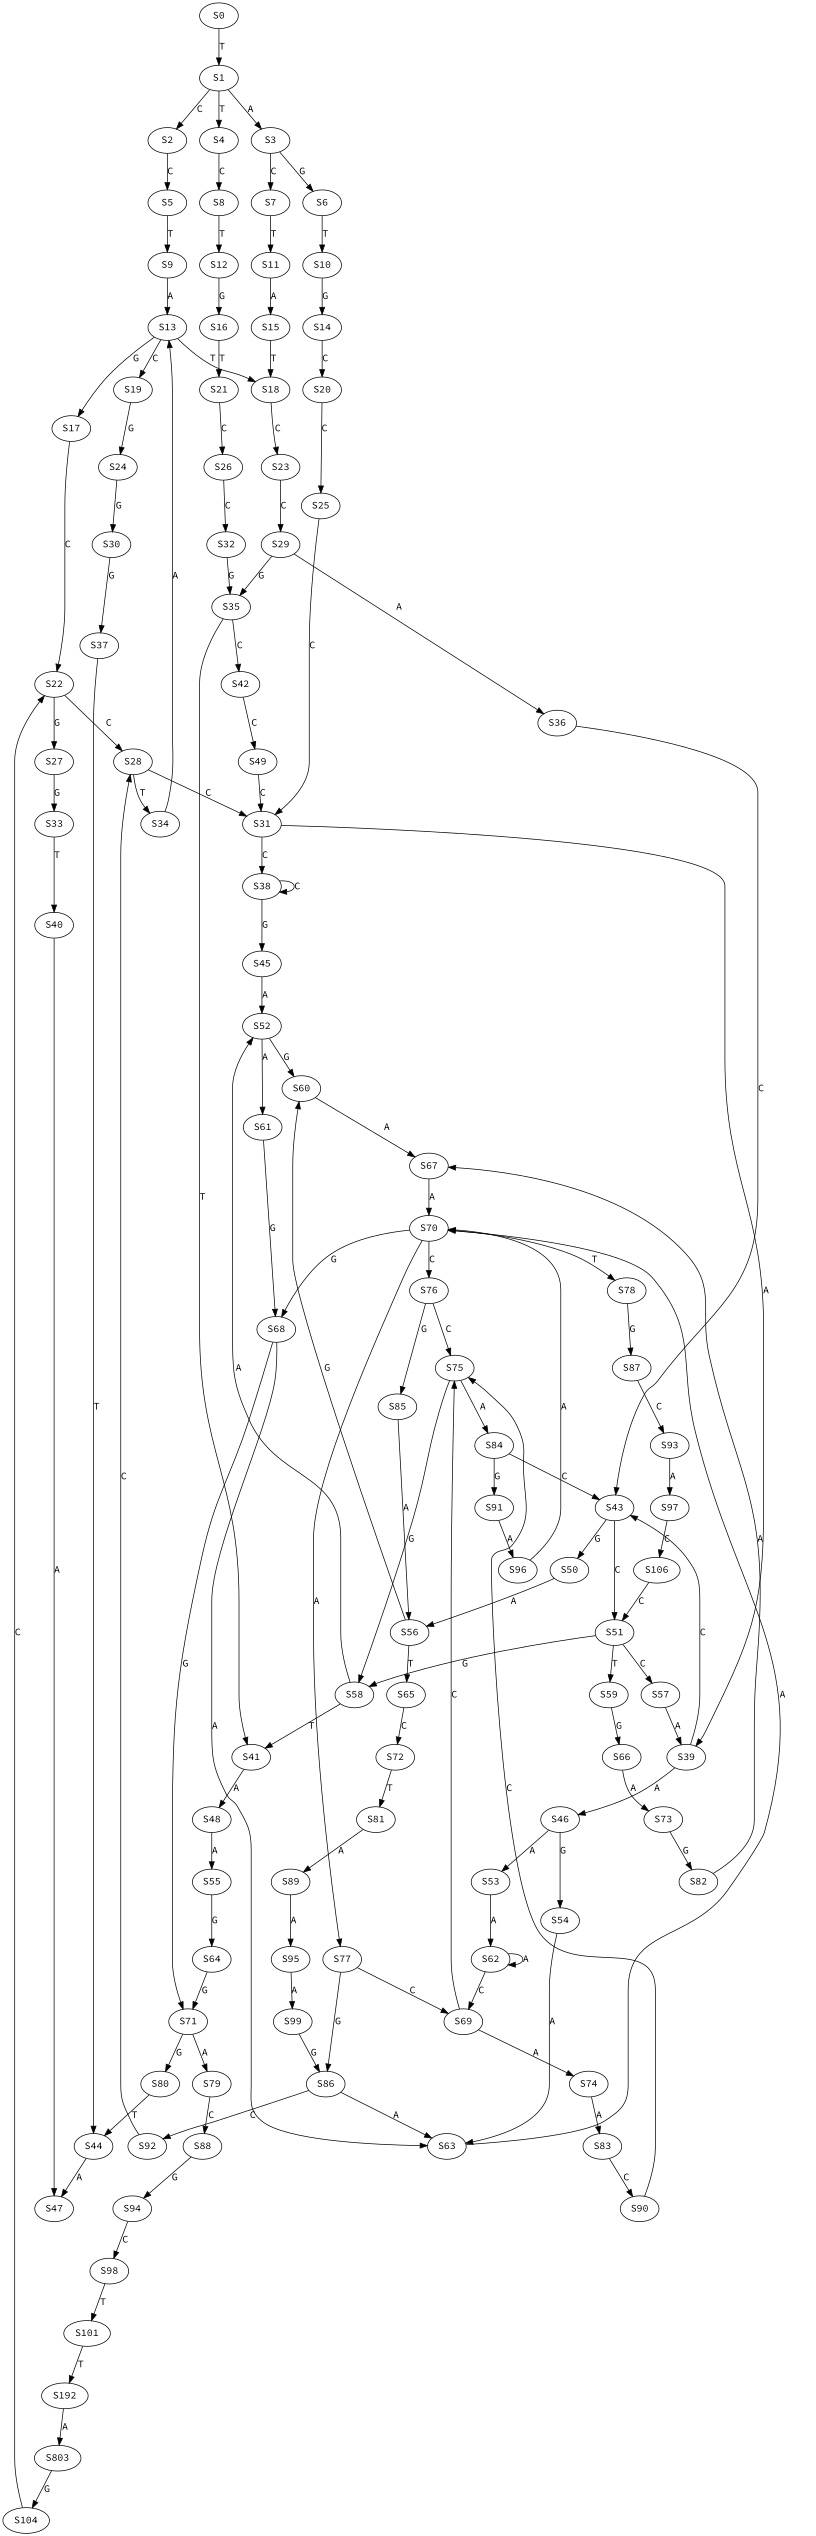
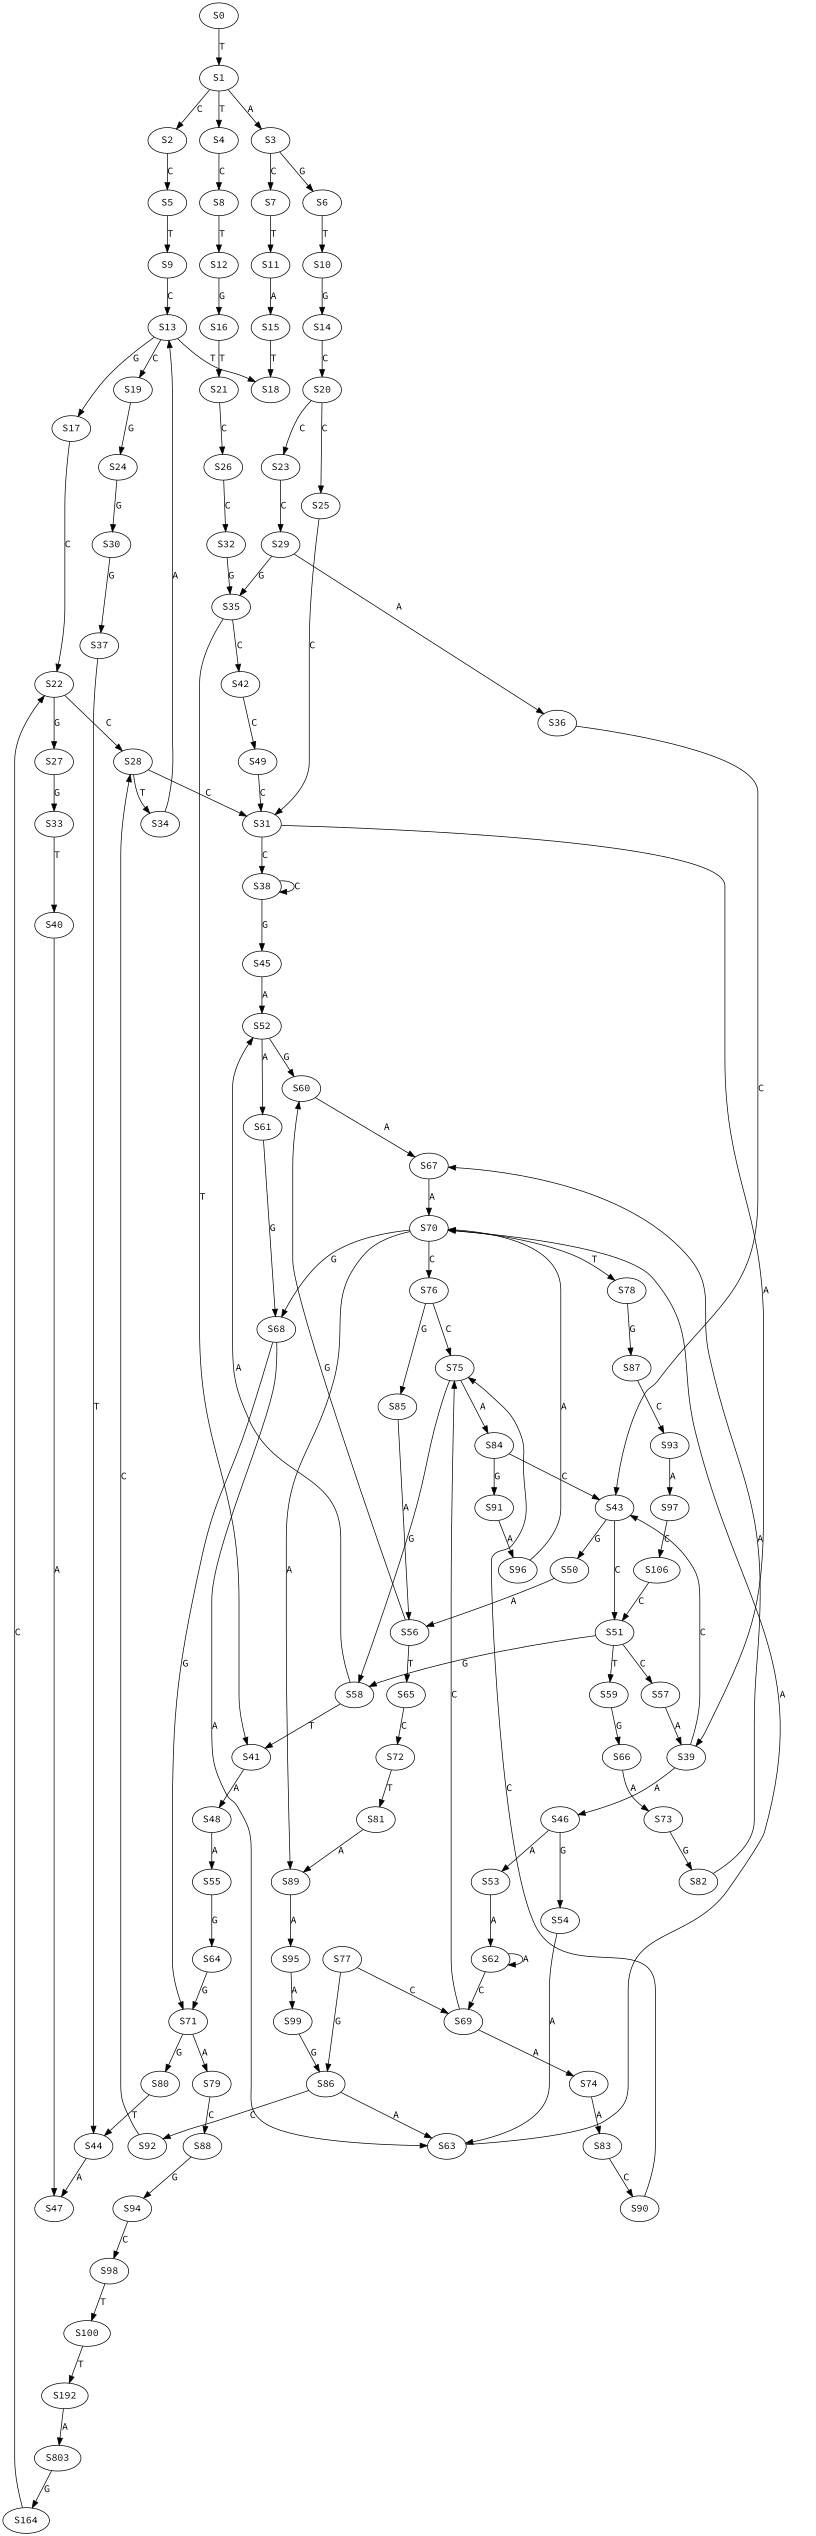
edge "S9" -> "S13": label "A" -> "C"
edge "S18" -> "S23": now "S20" -> "S23"
edge "S70" -> "S77": now "S70" -> "S89"
node "S101": label "S101" -> "S100"
node "S104": label "S104" -> "S164"
